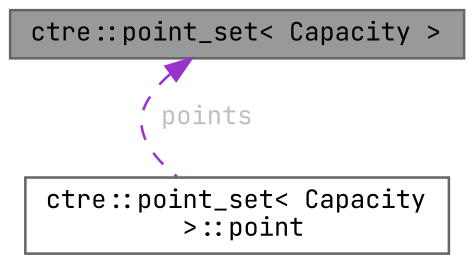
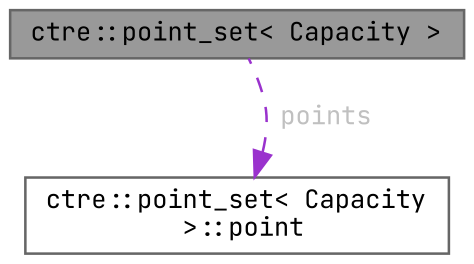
edge "ctre::point_set< Capacity >::point" -> "ctre::point_set< Capacity >": reversed
